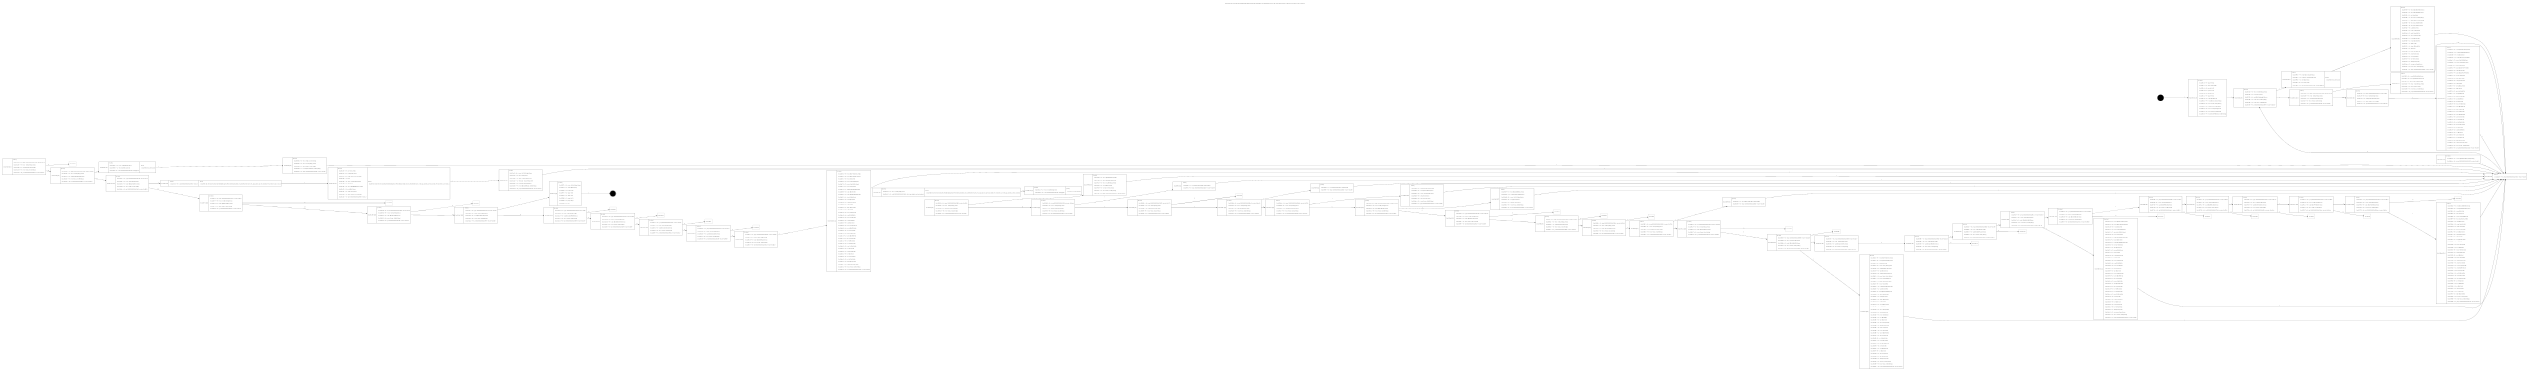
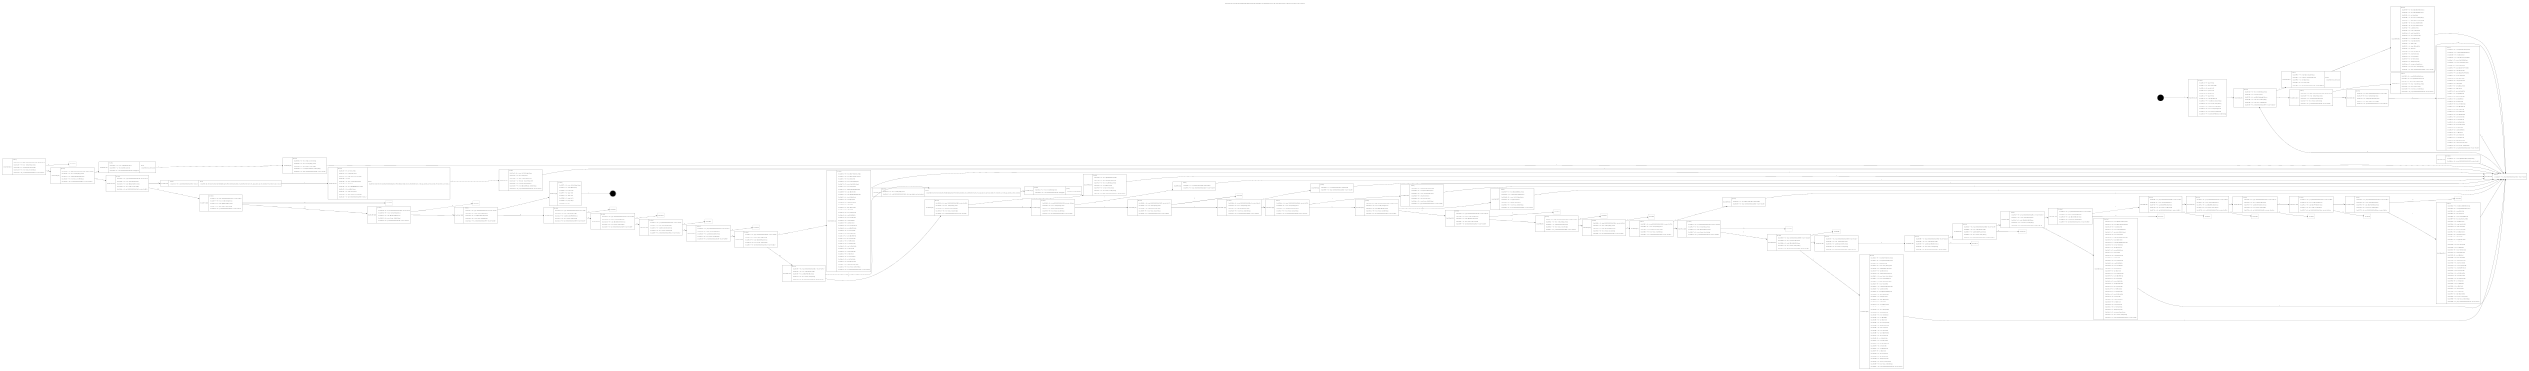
node "0x401537 [25]": added
